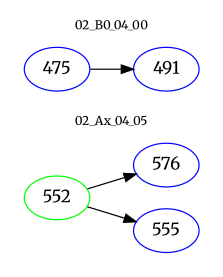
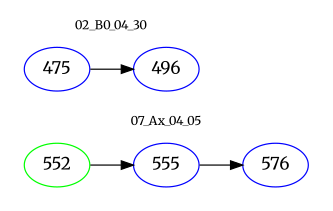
cluster "02_B0_04_00": label "02_B0_04_00" -> "02_B0_04_30"
node "491": label "491" -> "496"
cluster "02_Ax_04_05": label "02_Ax_04_05" -> "07_Ax_04_05"
edge "552" -> "576": now "555" -> "576"
